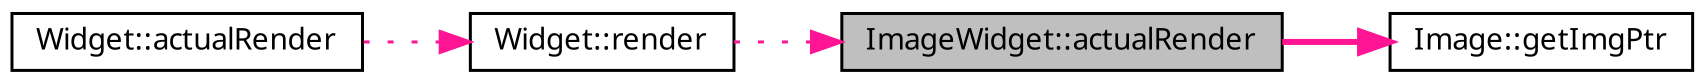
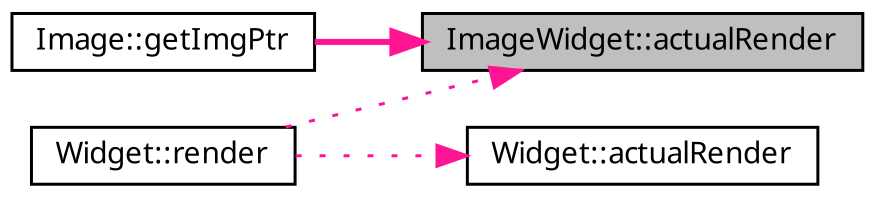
edge "Widget::actualRender" -> "Widget::render": reversed
edge "ImageWidget::actualRender" -> "Image::getImgPtr": reversed
